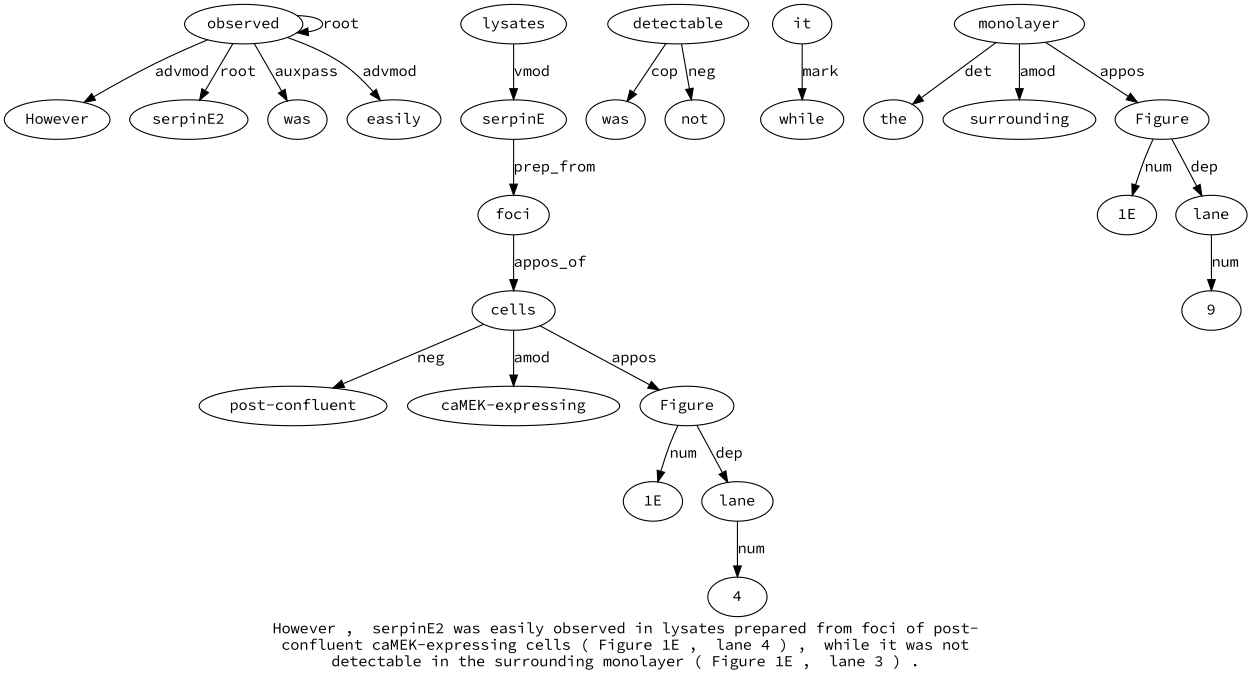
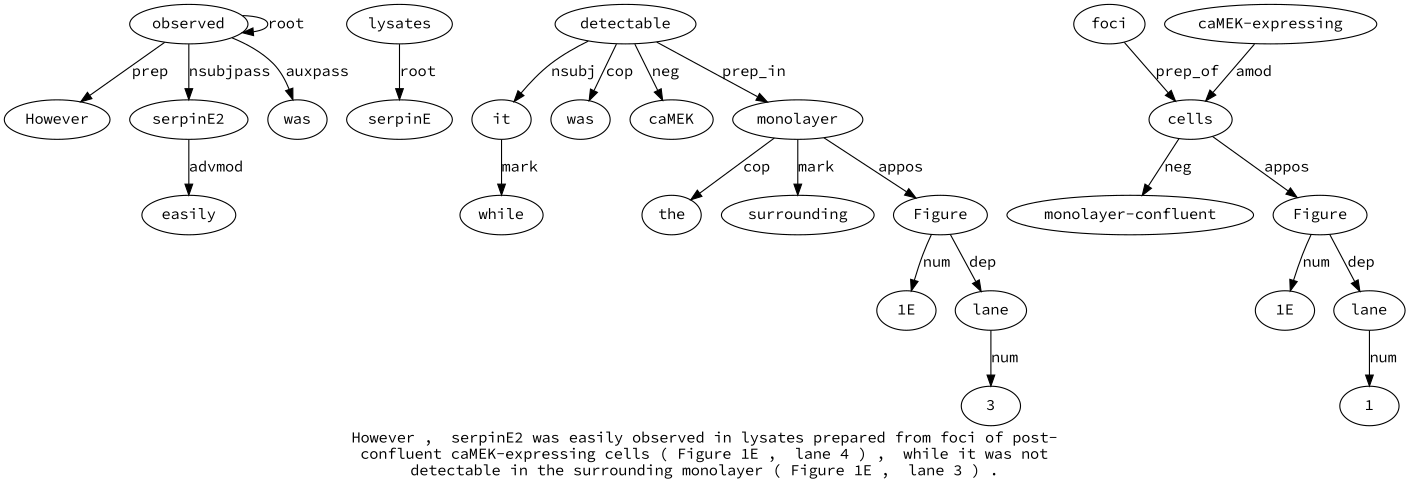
edge "observed" -> "easily": now "serpinE2" -> "easily"
edge "detectable" -> "it": added, label "nsubj"
edge "detectable" -> "monolayer": added, label "prep_in"
edge "observed" -> "However": label "advmod" -> "prep"
edge "observed" -> "serpinE2": label "root" -> "nsubjpass"
edge "lysates" -> "serpinE": label "vmod" -> "root"
edge "monolayer" -> "the": label "det" -> "cop"
edge "monolayer" -> "surrounding": label "amod" -> "mark"
node "not": label "not" -> "caMEK"
edge "serpinE" -> "foci": removed, label "prep_from"
edge "foci" -> "cells": label "appos_of" -> "prep_of"
node "9": label "9" -> "3"
edge "cells" -> "caMEK-expressing": reversed
node "post-confluent": label "post-confluent" -> "monolayer-confluent"
node "4": label "4" -> "1"
